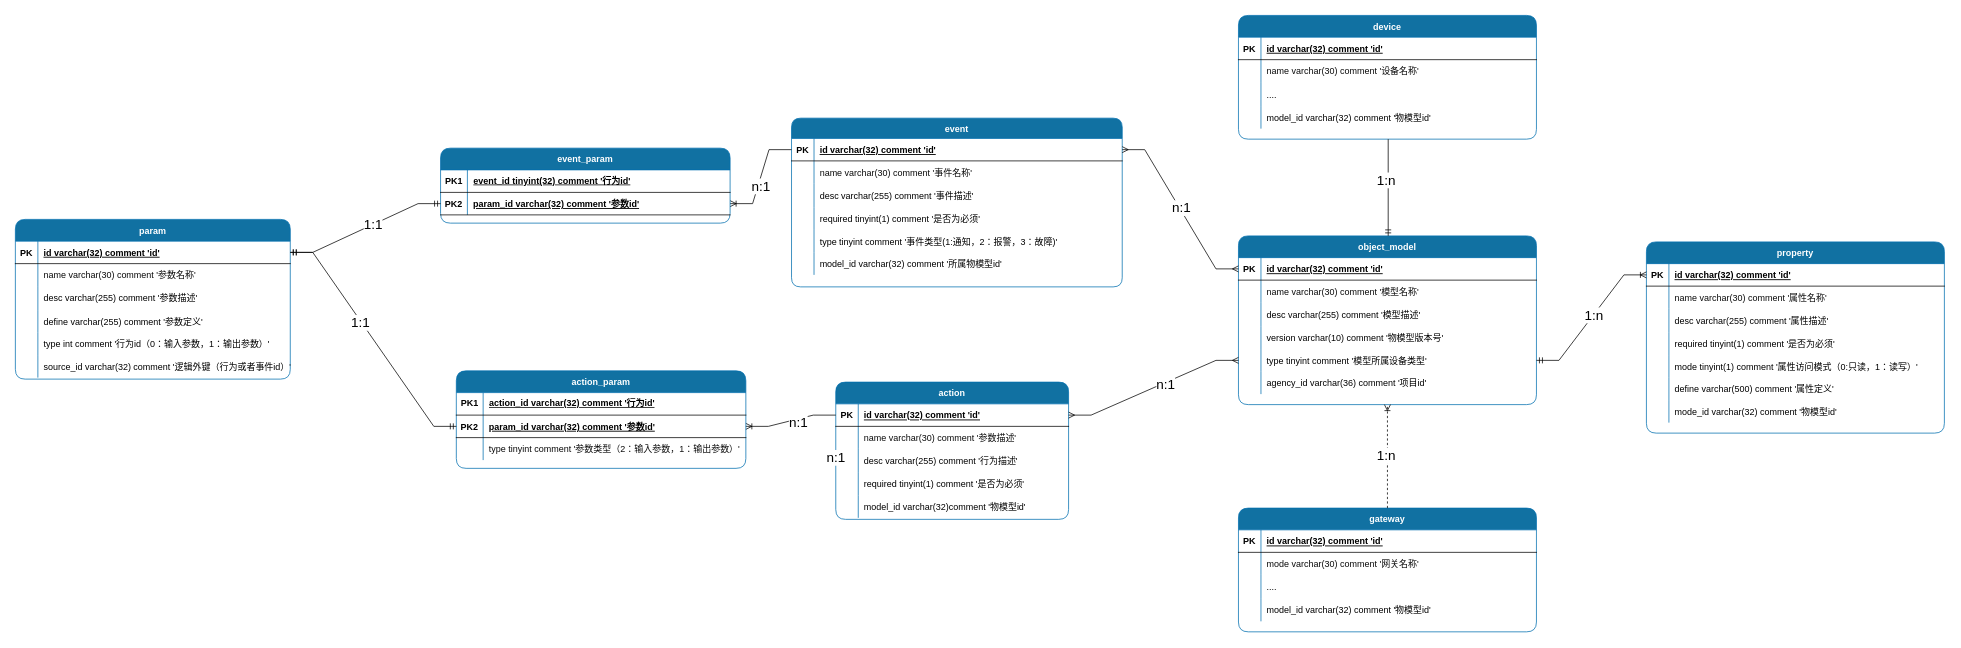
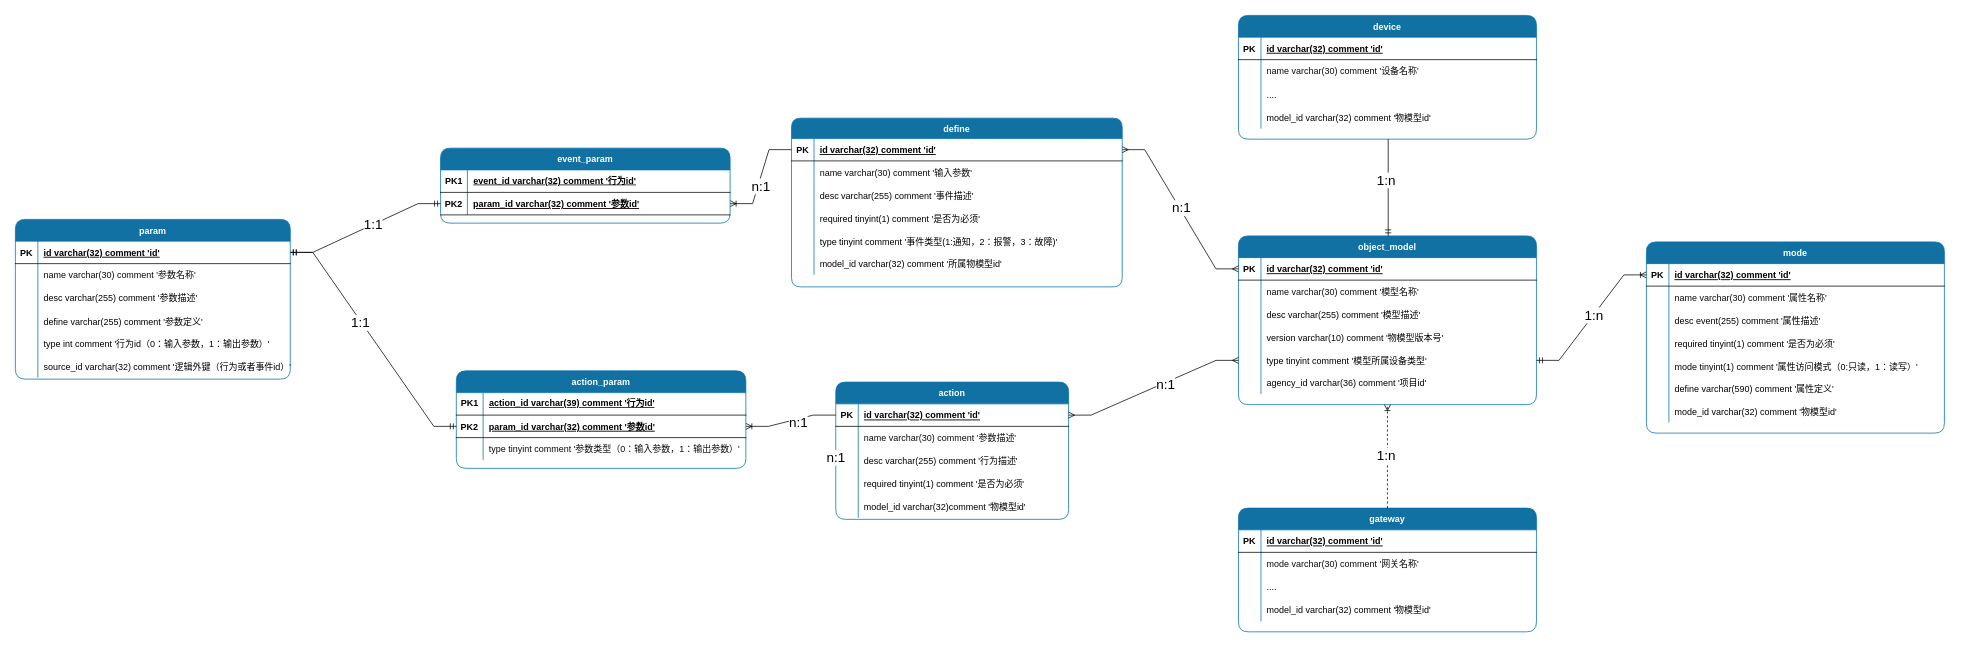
node "event": label "event" -> "define"
node "name varchar(30) comment '事件名称'": label "name varchar(30) comment '事件名称'" -> "name varchar(30) comment '输入参数'"
node "event_id tinyint(32) comment '行为id'": label "event_id tinyint(32) comment '行为id'" -> "event_id varchar(32) comment '行为id'"
node "property": label "property" -> "mode"
node "desc varchar(255) comment '属性描述'": label "desc varchar(255) comment '属性描述'" -> "desc event(255) comment '属性描述'"
node "define varchar(500) comment '属性定义'": label "define varchar(500) comment '属性定义'" -> "define varchar(590) comment '属性定义'"
node "action_id varchar(32) comment '行为id'": label "action_id varchar(32) comment '行为id'" -> "action_id varchar(39) comment '行为id'"
node "type tinyint comment '参数类型（2：输入参数，1：输出参数）'": label "type tinyint comment '参数类型（2：输入参数，1：输出参数）'" -> "type tinyint comment '参数类型（0：输入参数，1：输出参数）'"
